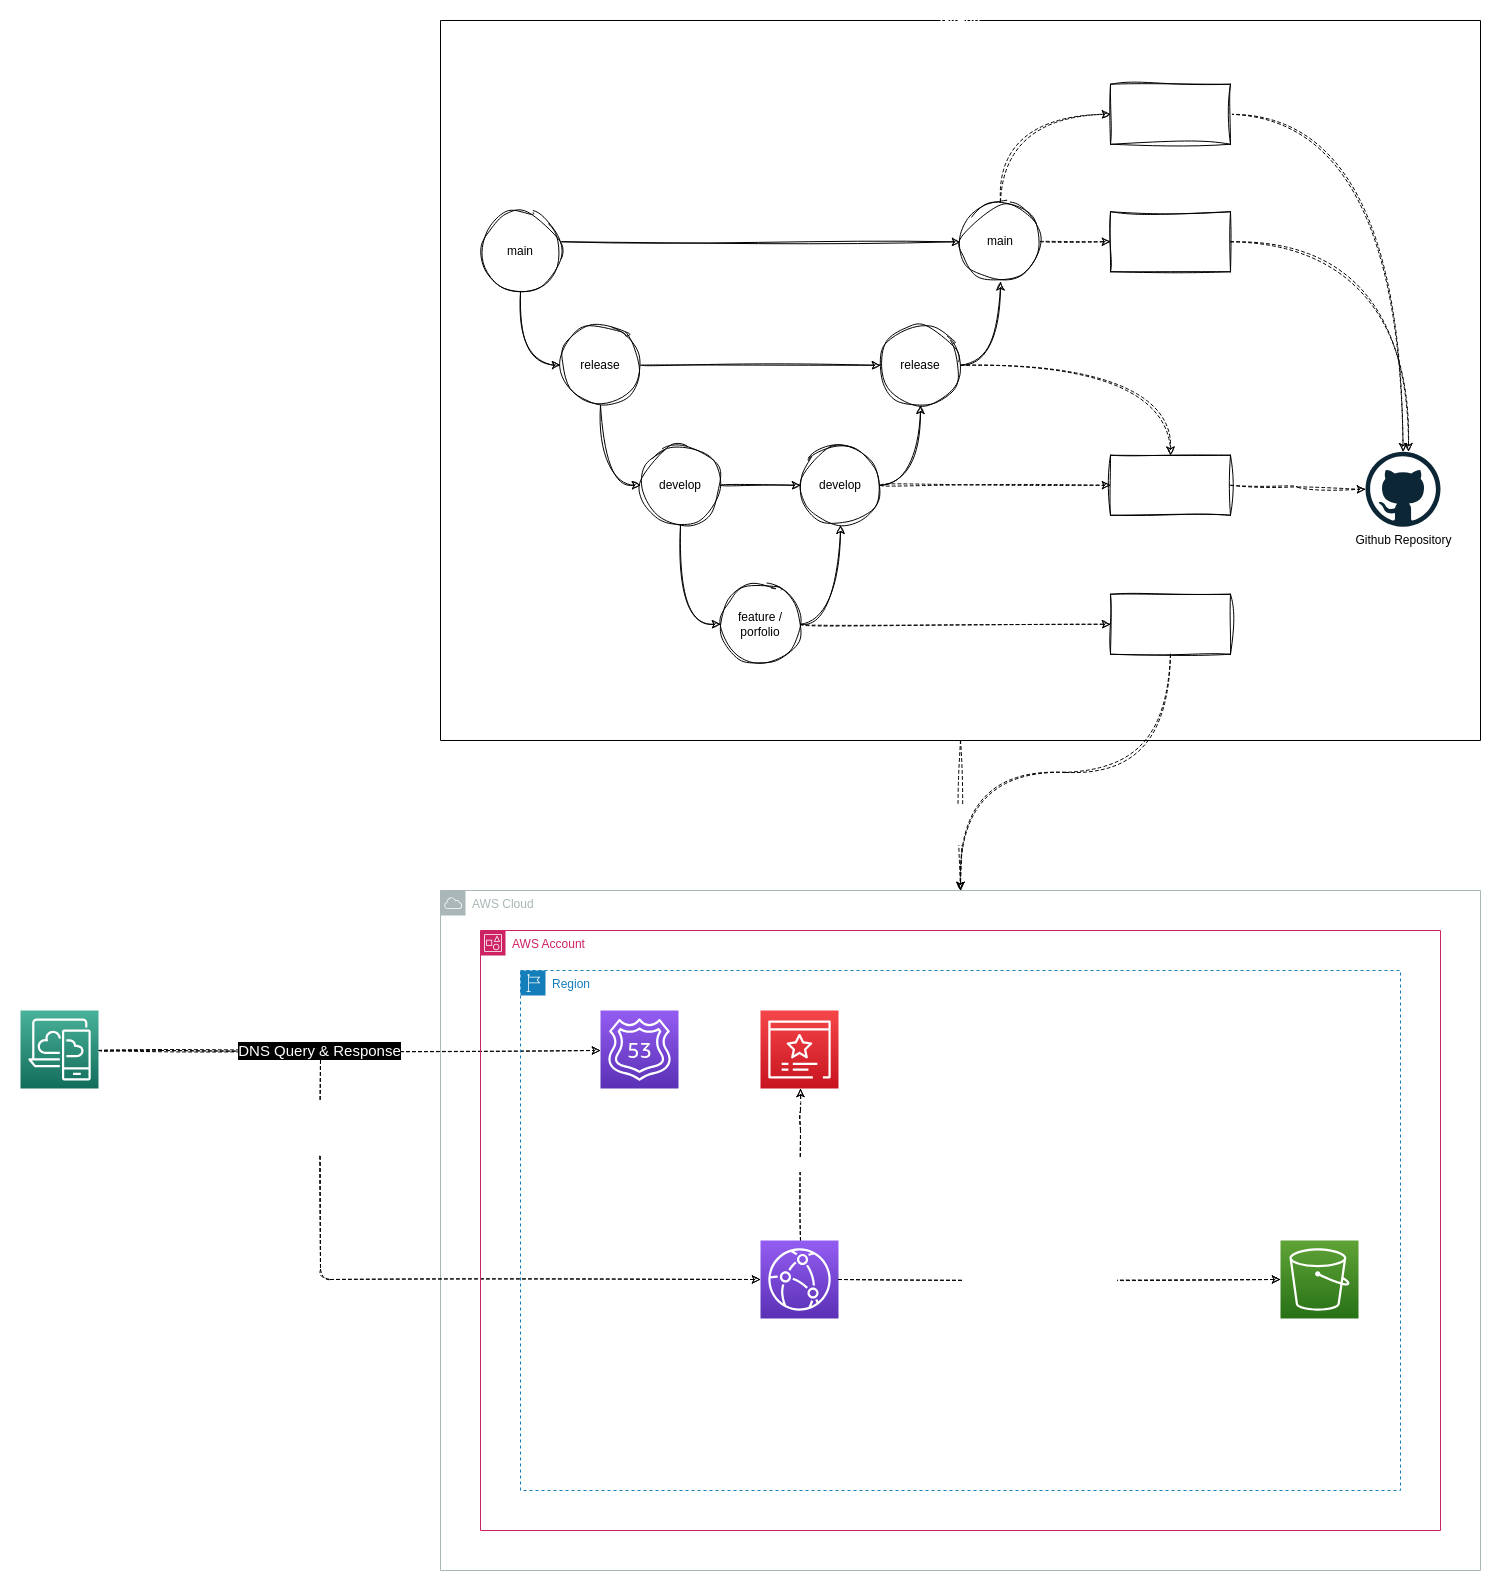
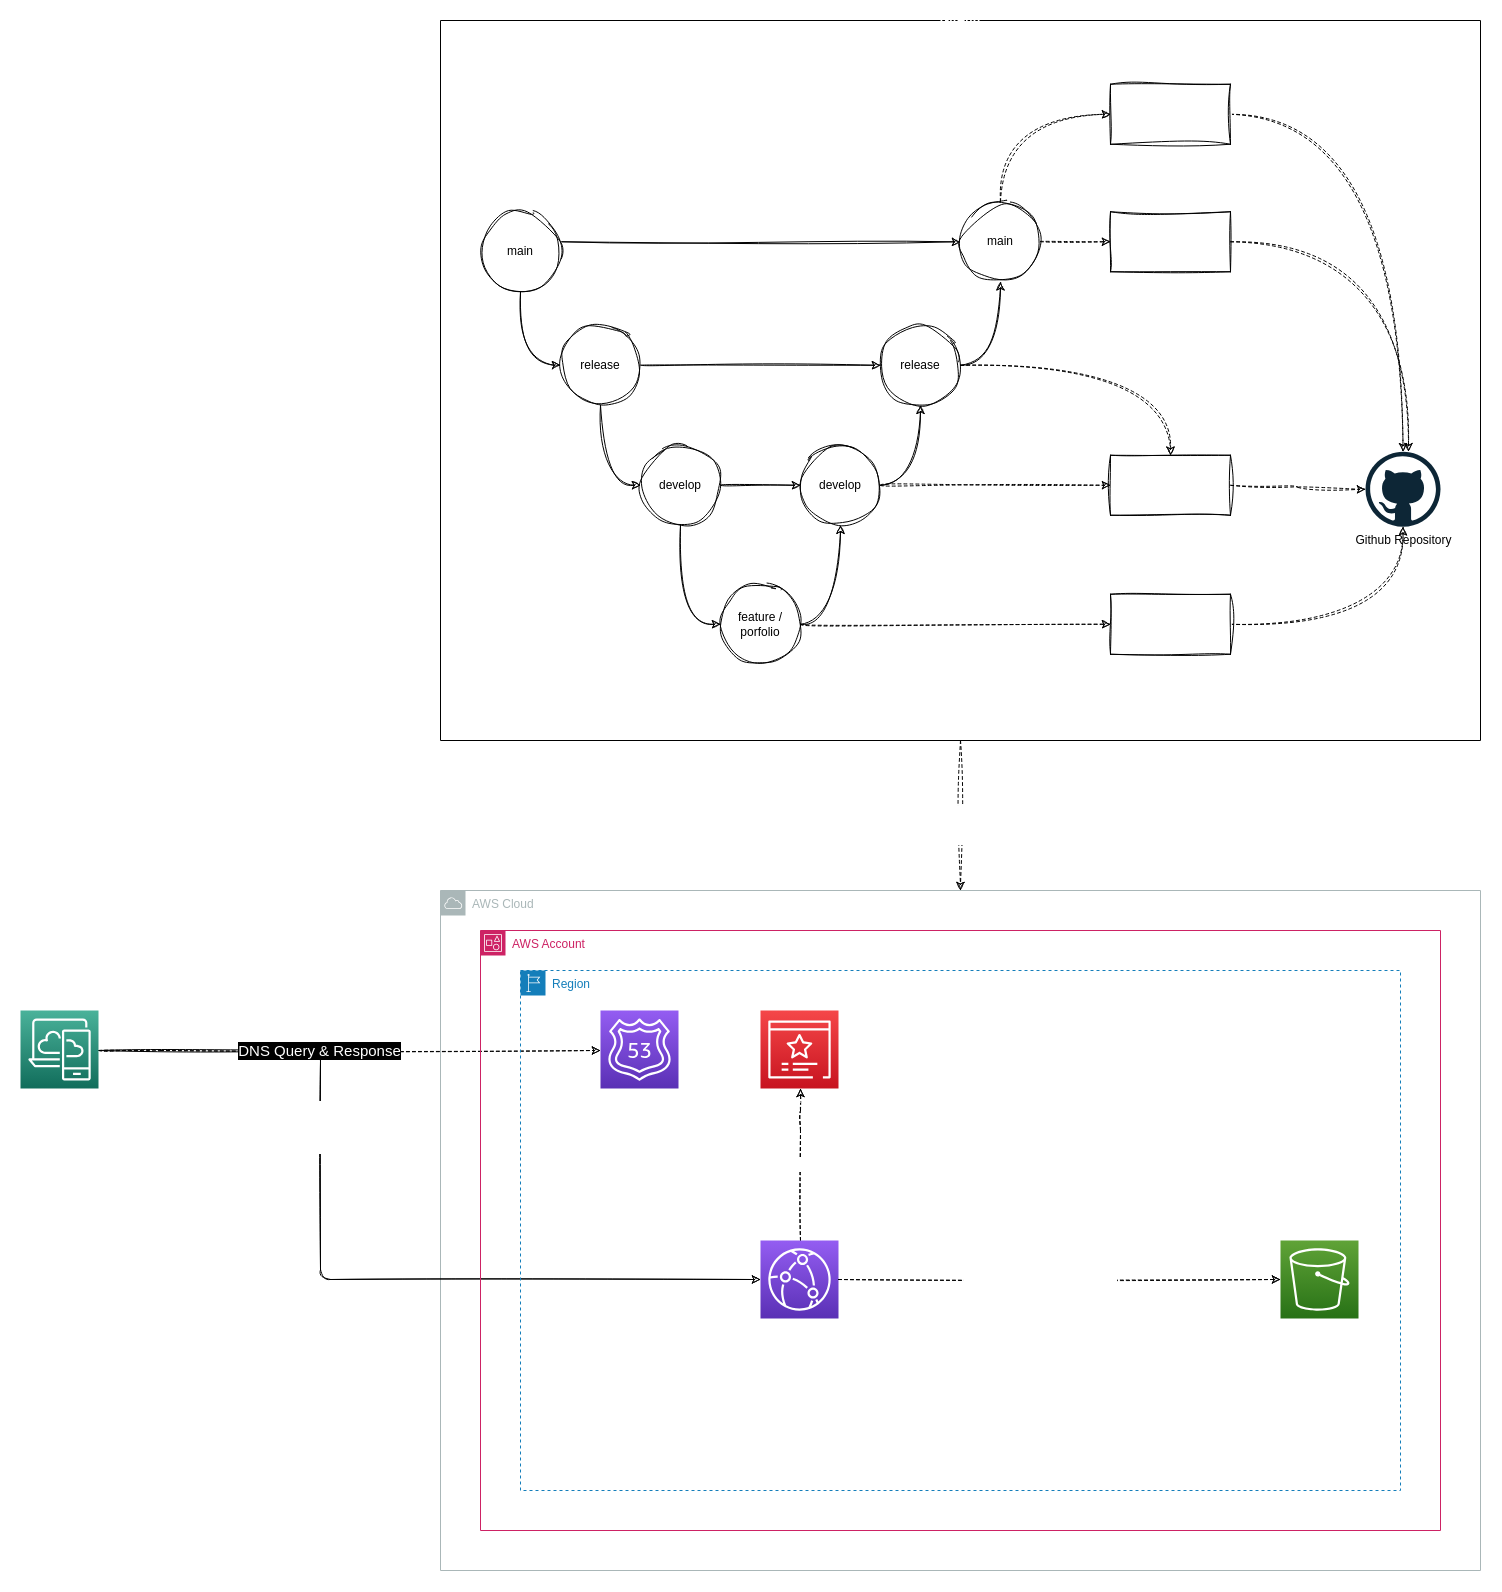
edge "DEV" -> "AWS Cloud": now "DEV" -> "Github Repository"
edge "End User" -> "CloudFront": style dashed -> solid
